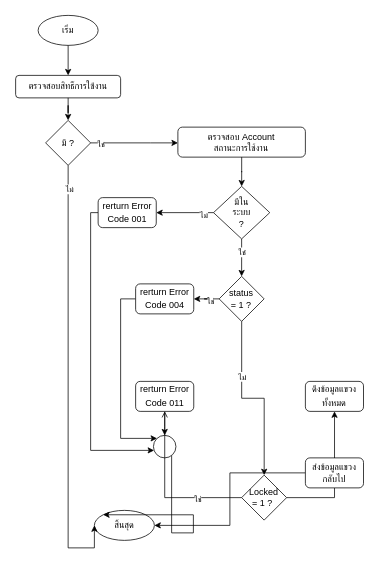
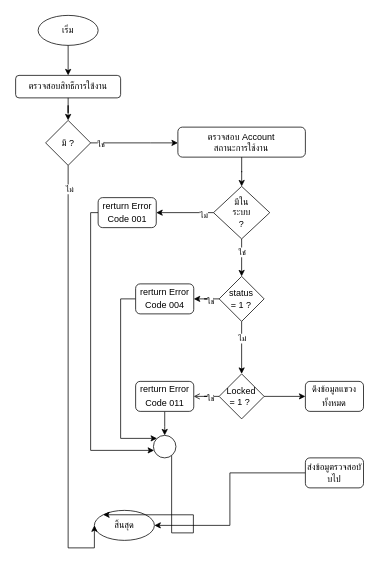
node "ส่งข้อมูลแขวงกลับไป": label "ส่งข้อมูลแขวงกลับไป" -> "ส่งข้อมูตรวจสอบับไป"
node "Locked= 1 ?": moved (264, 498) -> (241, 396)
